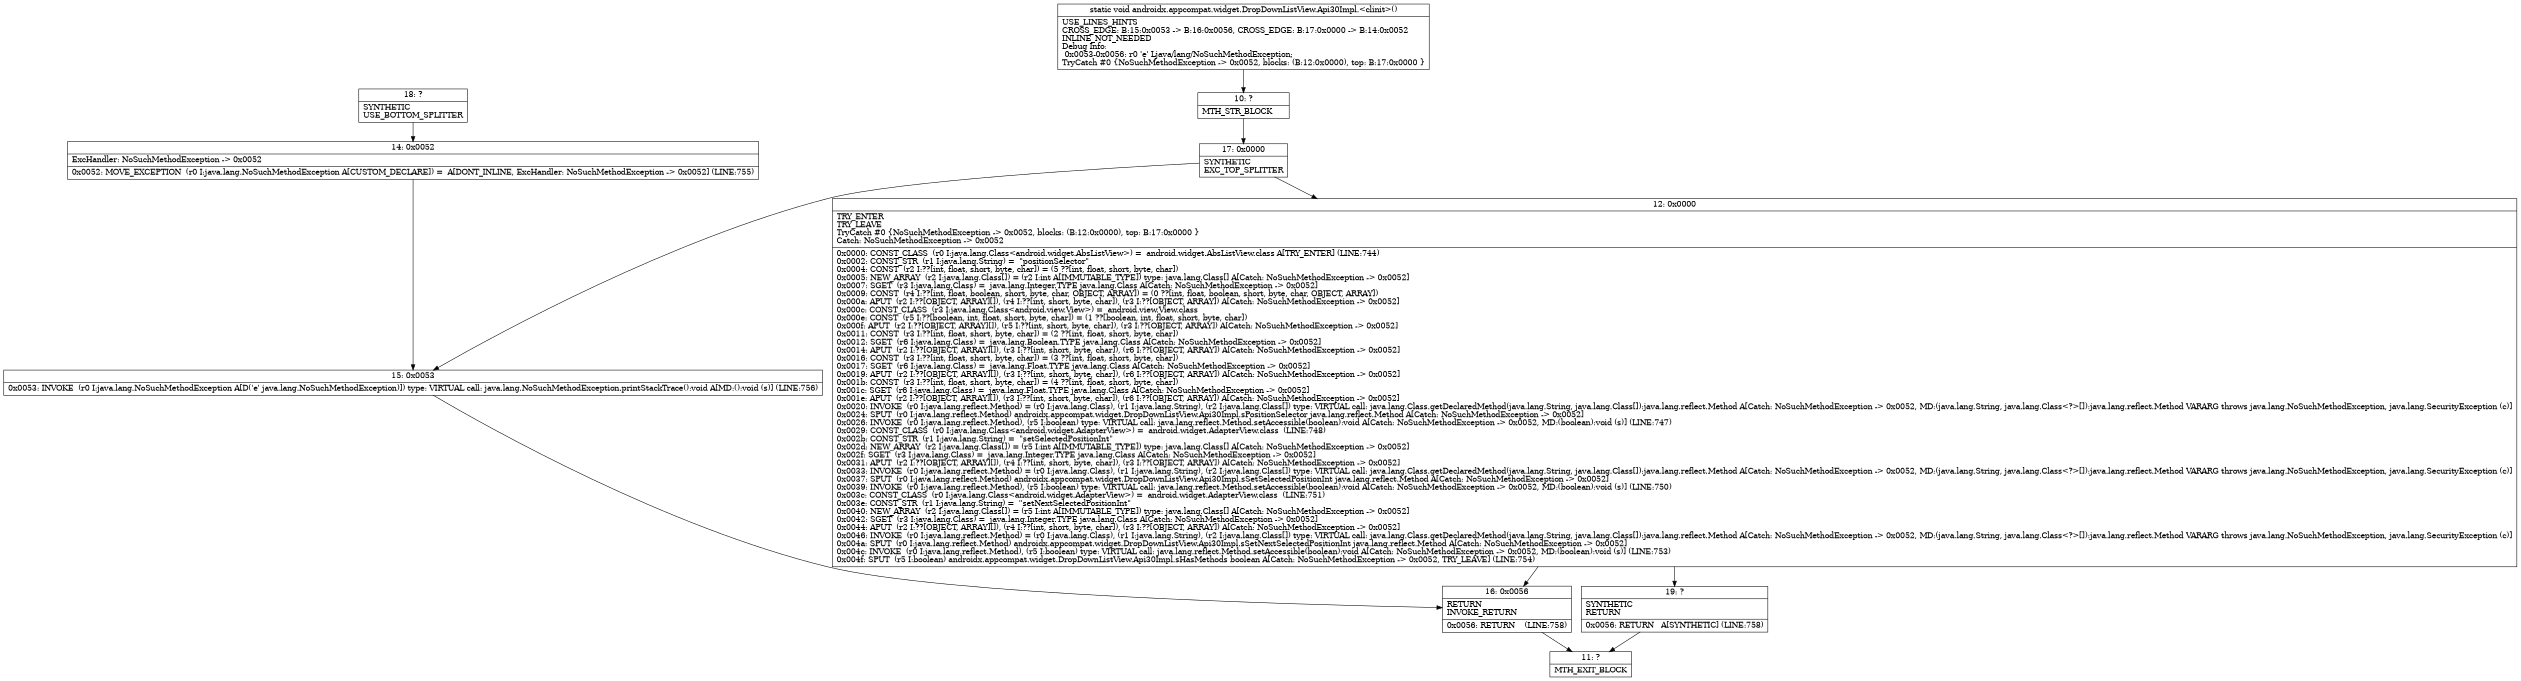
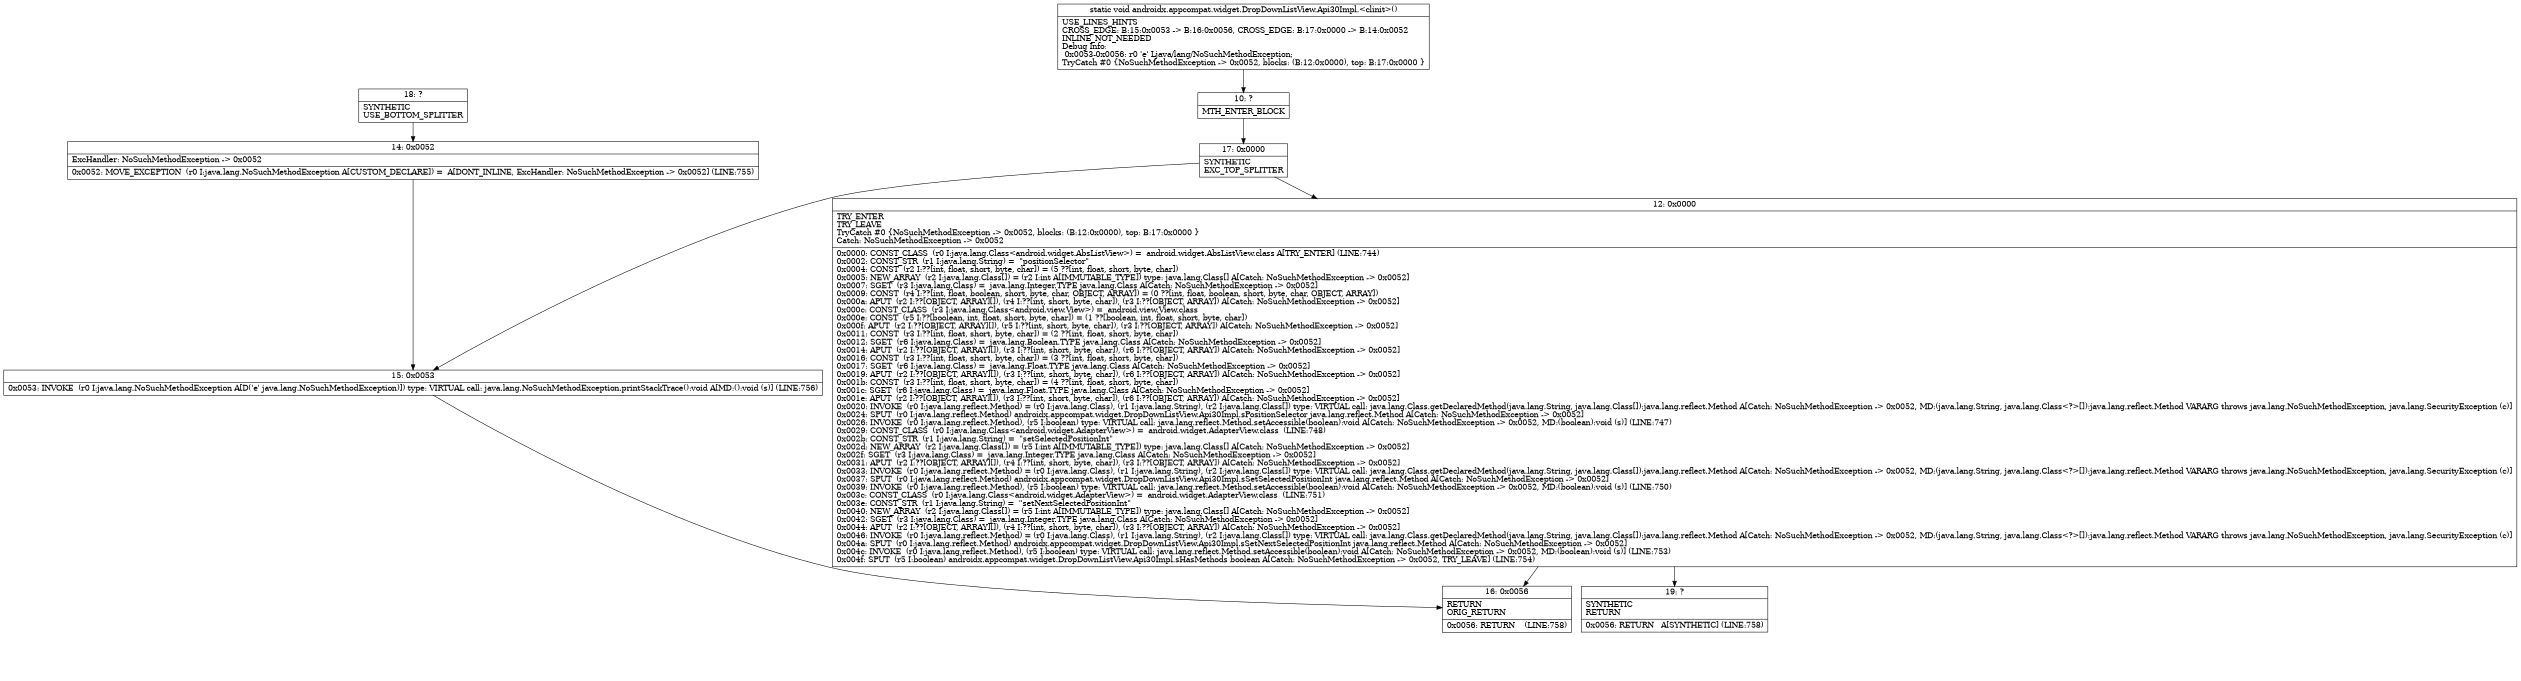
node "10: ?": text "MTH_STR_BLOCK" -> "MTH_ENTER_BLOCK"
node "16: 0x0056": text "INVOKE_RETURN" -> "ORIG_RETURN"
node "11: ?": removed
